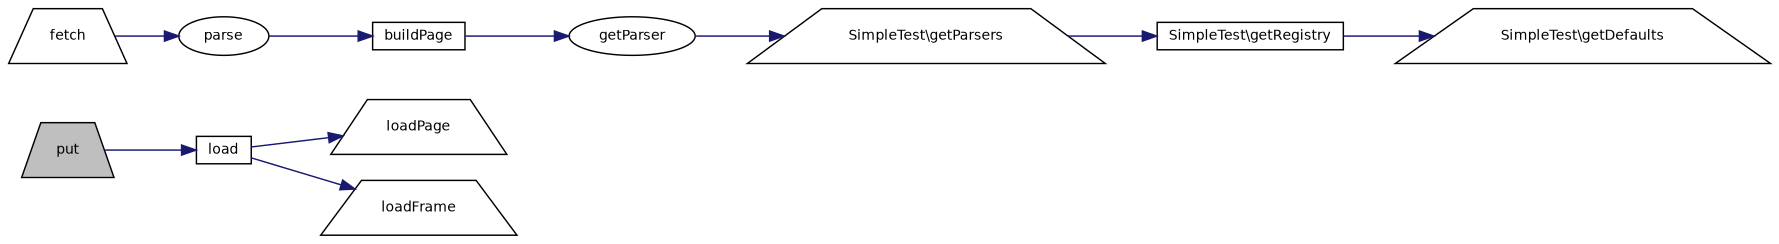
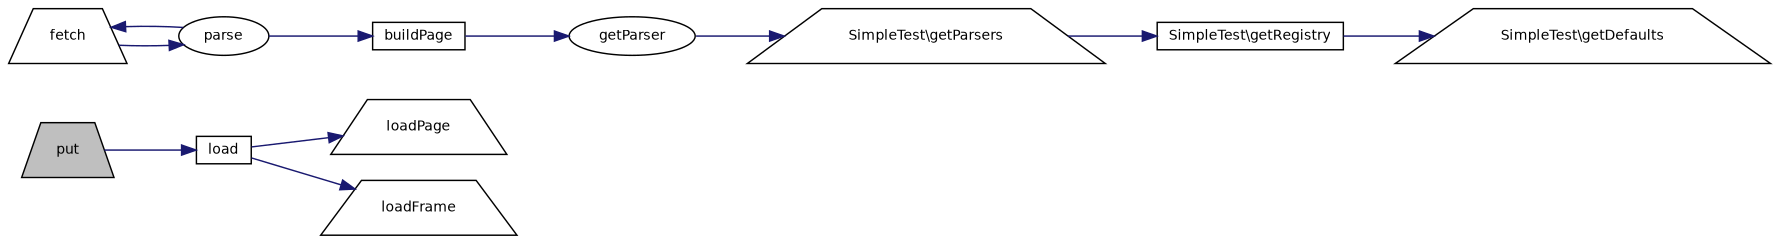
edge "parse" -> "fetch": added
